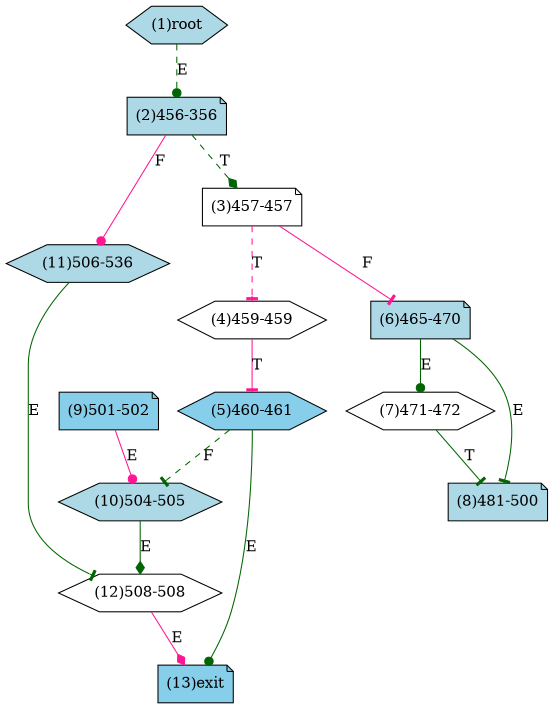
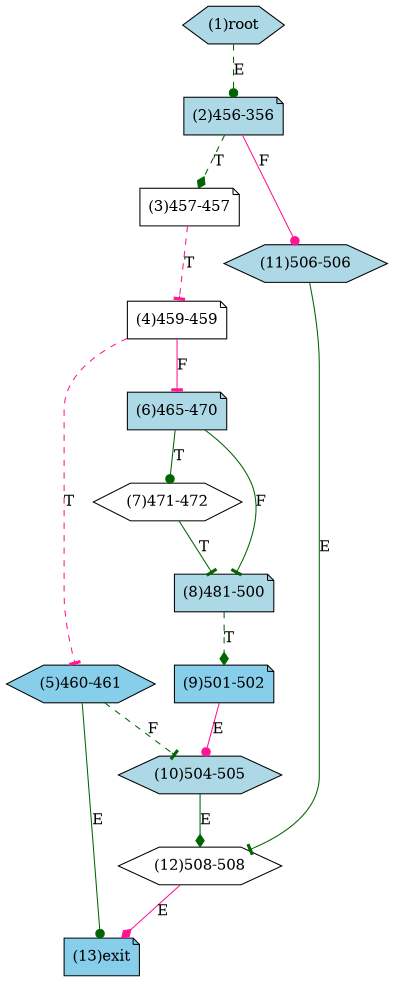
edge "(3)457-457" -> "(6)465-470": now "(4)459-459" -> "(6)465-470"
node "(11)506-536": label "(11)506-536" -> "(11)506-506"
node "(4)459-459": shape hexagon -> note
edge "(4)459-459" -> "(5)460-461": style solid -> dashed
edge "(6)465-470" -> "(7)471-472": label "E" -> "T"
edge "(6)465-470" -> "(8)481-500": label "E" -> "F"
edge "(8)481-500" -> "(9)501-502": added, label "T"
